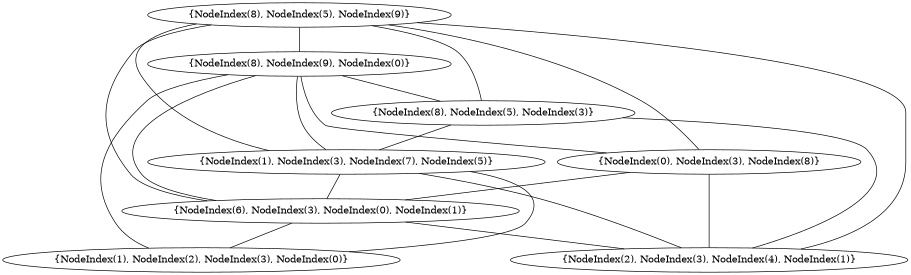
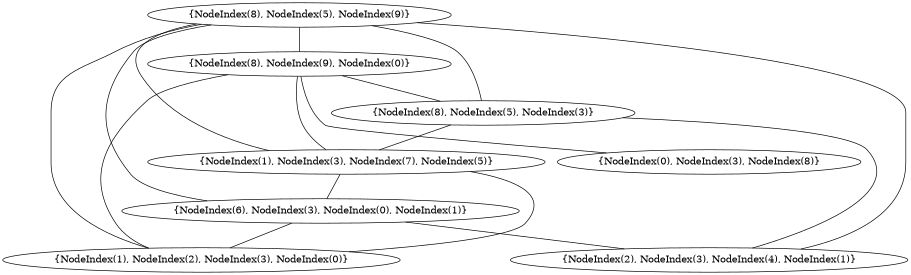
edge "{NodeIndex(8), NodeIndex(5), NodeIndex(9)}" -- "{NodeIndex(0), NodeIndex(3), NodeIndex(8)}": now "{NodeIndex(8), NodeIndex(5), NodeIndex(9)}" -- "{NodeIndex(1), NodeIndex(2), NodeIndex(3), NodeIndex(0)}"
edge "{NodeIndex(8), NodeIndex(9), NodeIndex(0)}" -- "{NodeIndex(6), NodeIndex(3), NodeIndex(0), NodeIndex(1)}": removed
edge "{NodeIndex(0), NodeIndex(3), NodeIndex(8)}" -- "{NodeIndex(6), NodeIndex(3), NodeIndex(0), NodeIndex(1)}": removed
edge "{NodeIndex(1), NodeIndex(3), NodeIndex(7), NodeIndex(5)}" -- "{NodeIndex(2), NodeIndex(3), NodeIndex(4), NodeIndex(1)}": removed
edge "{NodeIndex(0), NodeIndex(3), NodeIndex(8)}" -- "{NodeIndex(2), NodeIndex(3), NodeIndex(4), NodeIndex(1)}": removed
